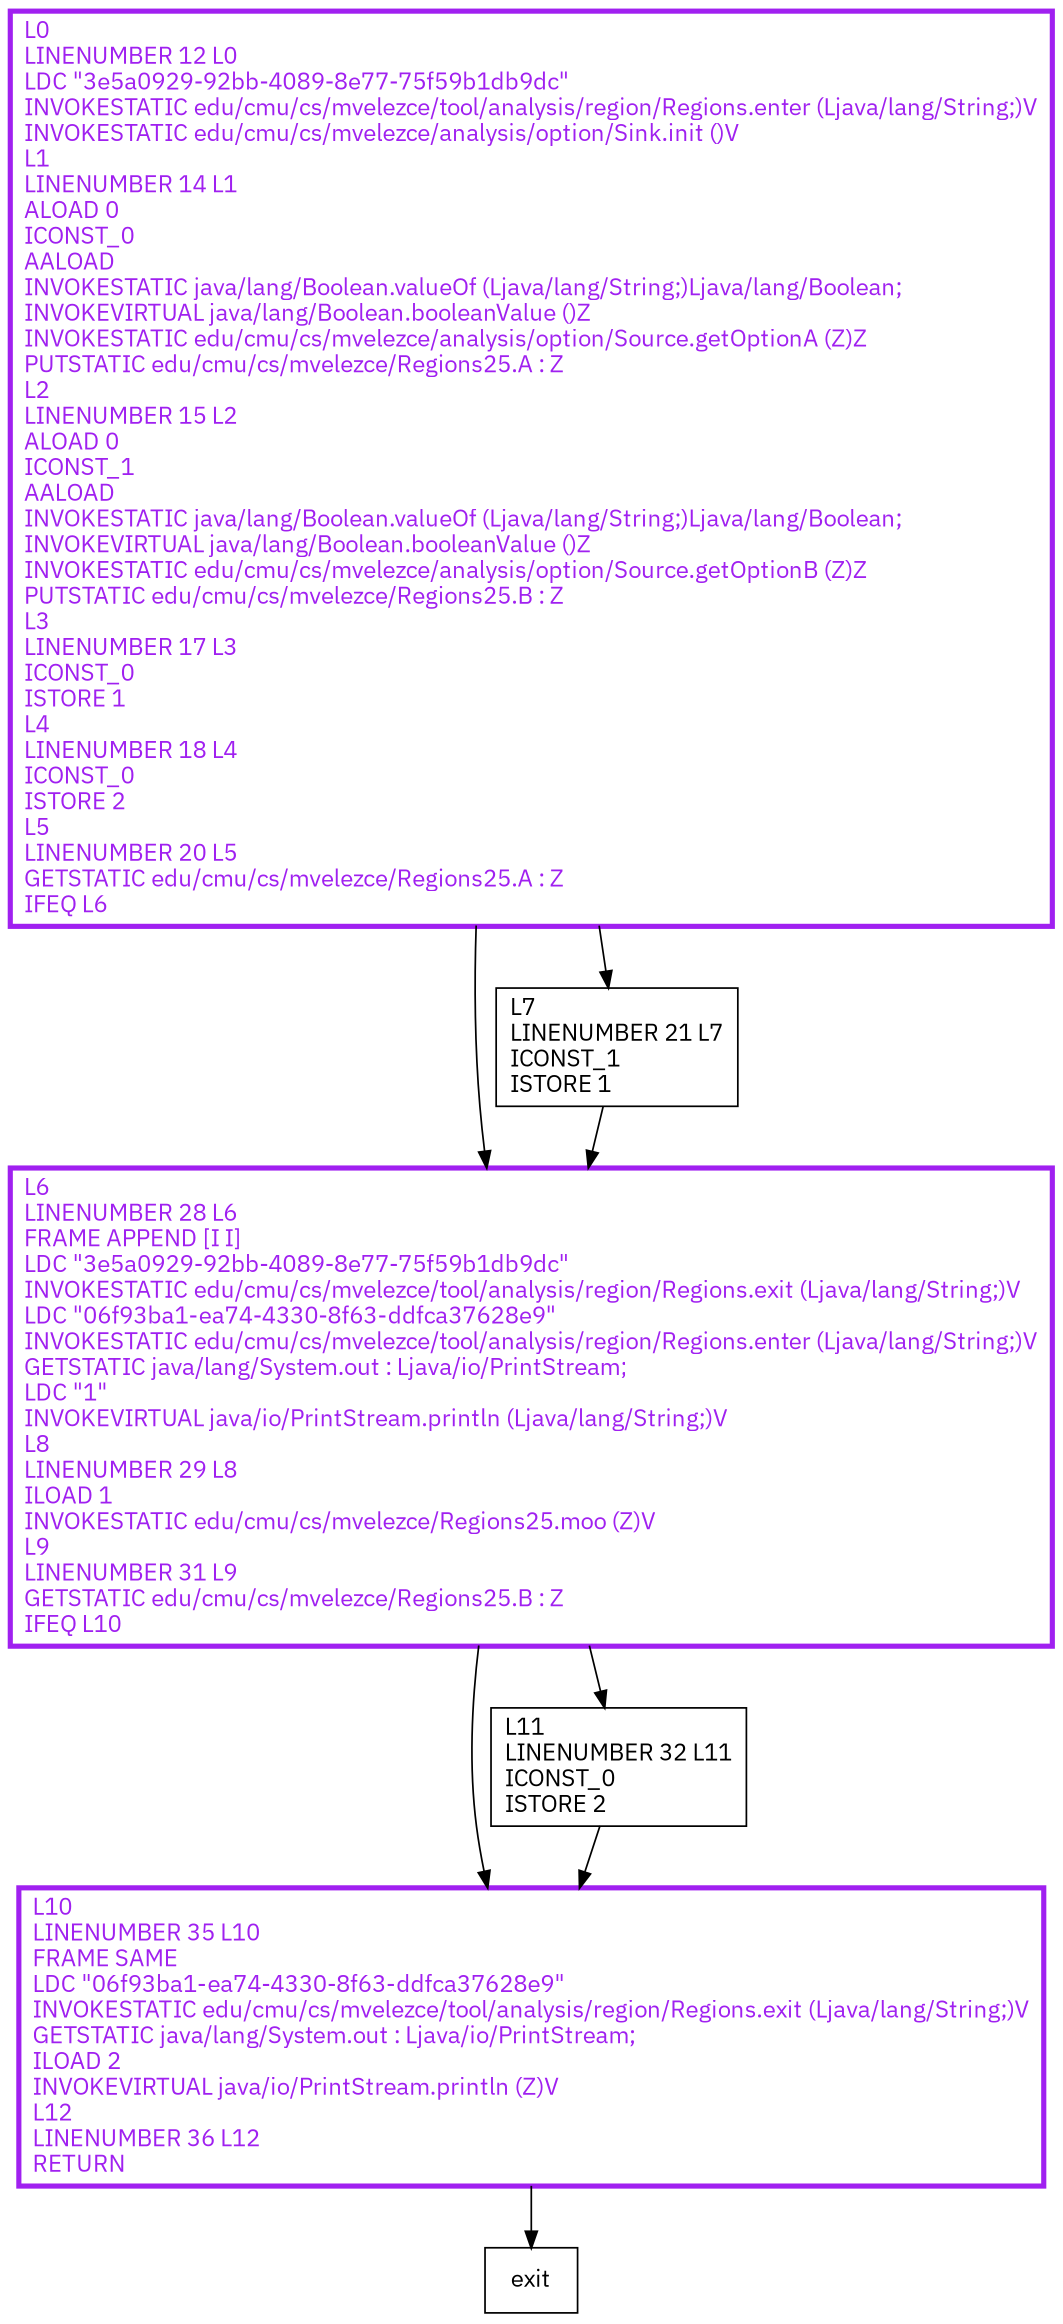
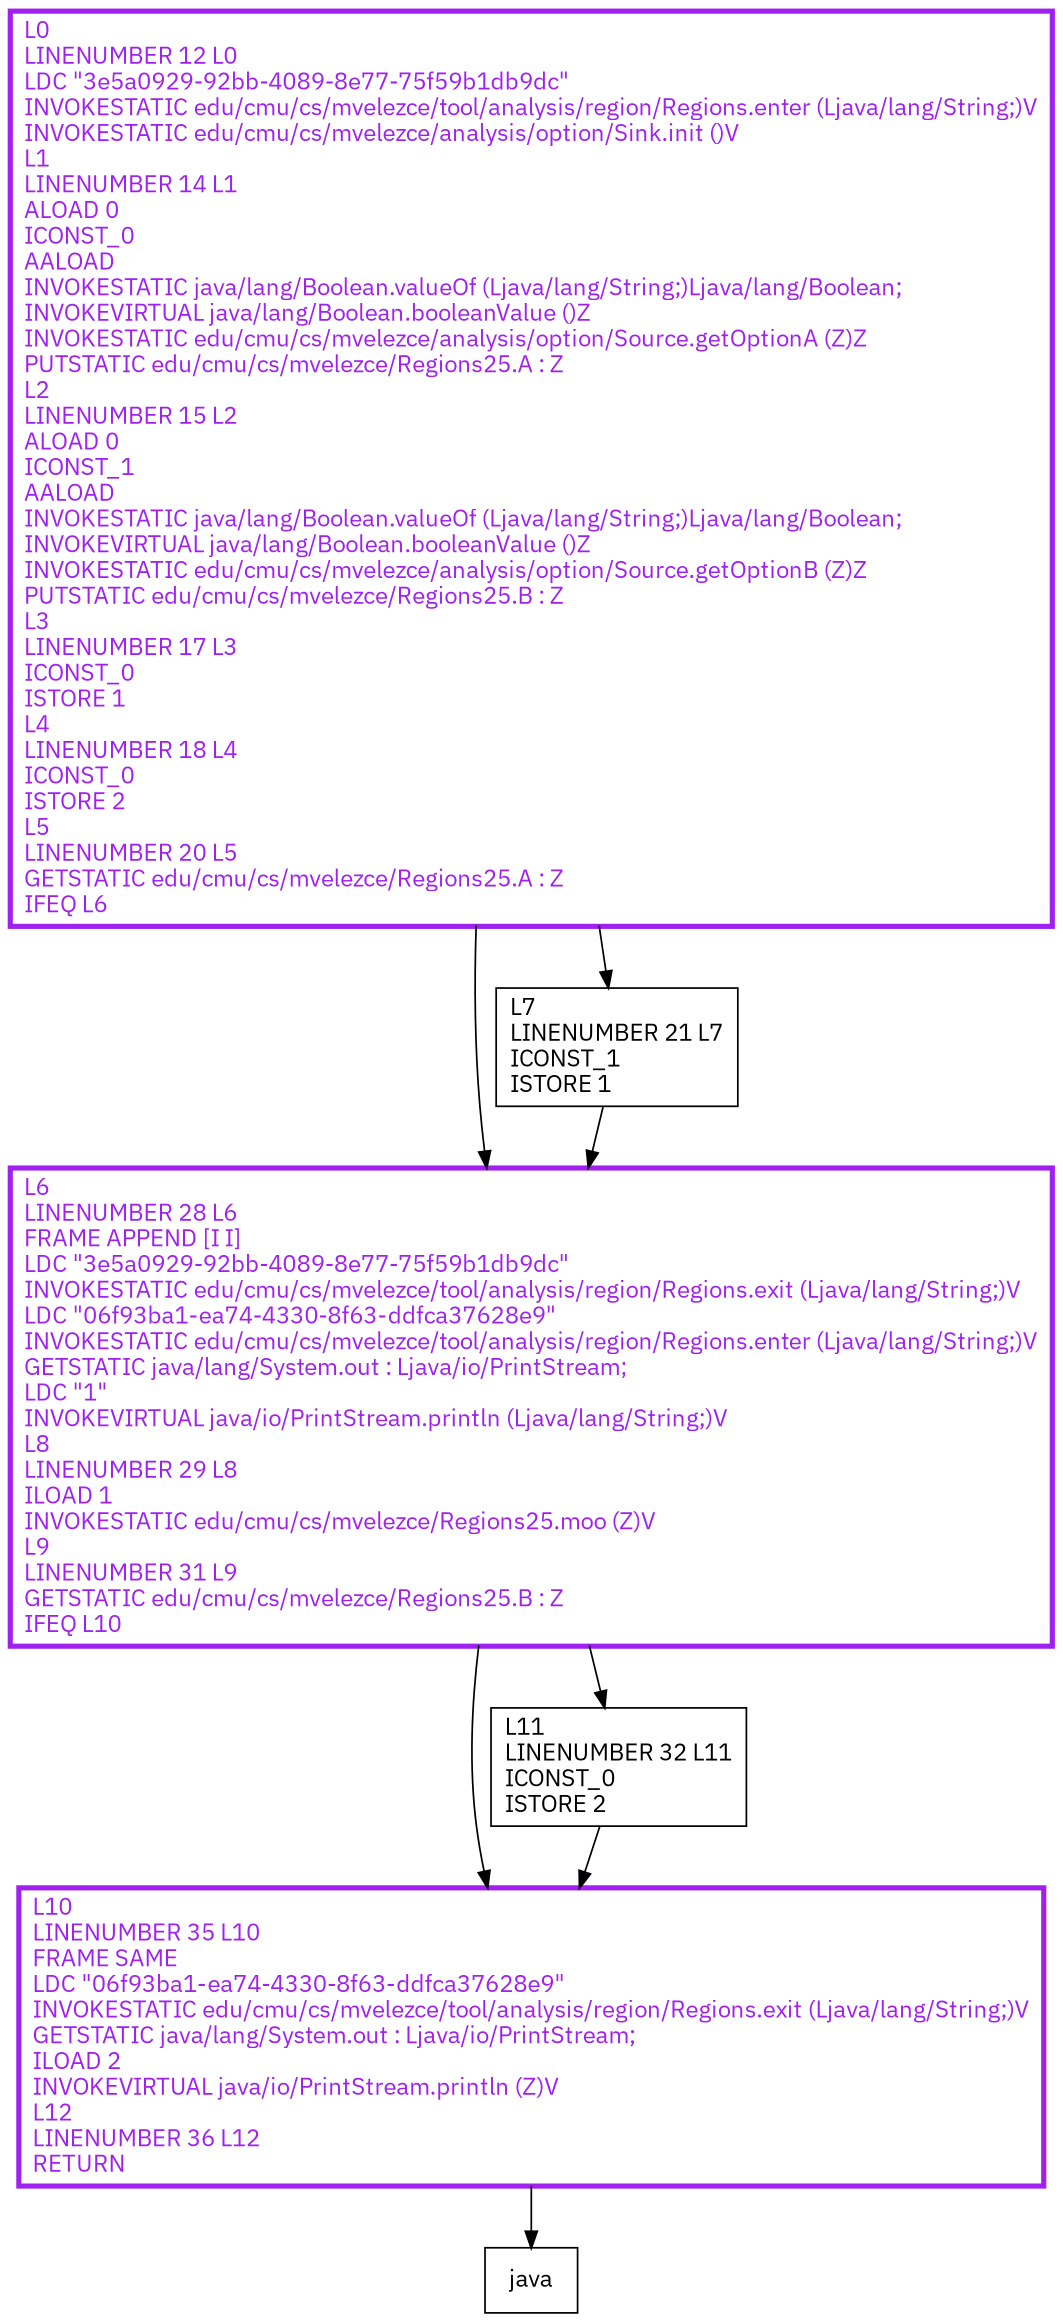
node "exit": label "exit" -> "java"
